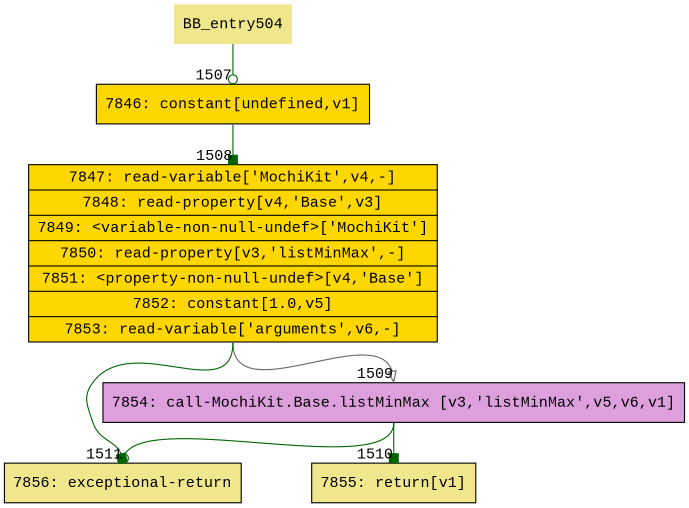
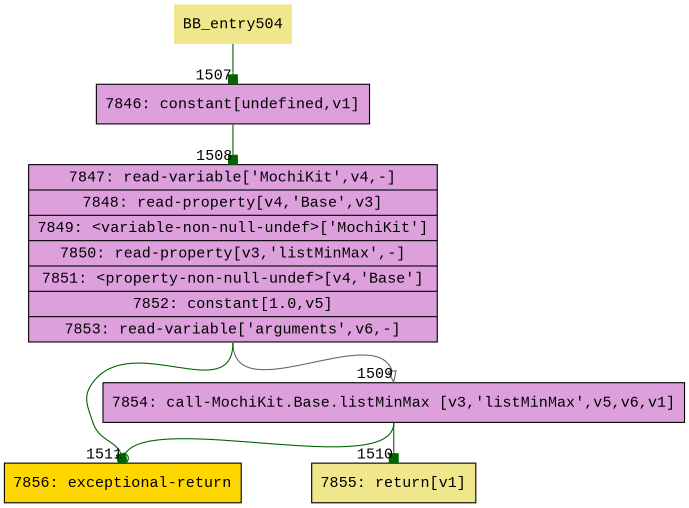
edge "BB_entry504" -> "7846: constant[undefined,v1]": arrowhead odot -> box
node "7846: constant[undefined,v1]": fillcolor gold -> plum
node "7847: read-variable['MochiKit',v4,-]": fillcolor gold -> plum
node "7856: exceptional-return": fillcolor khaki -> gold
